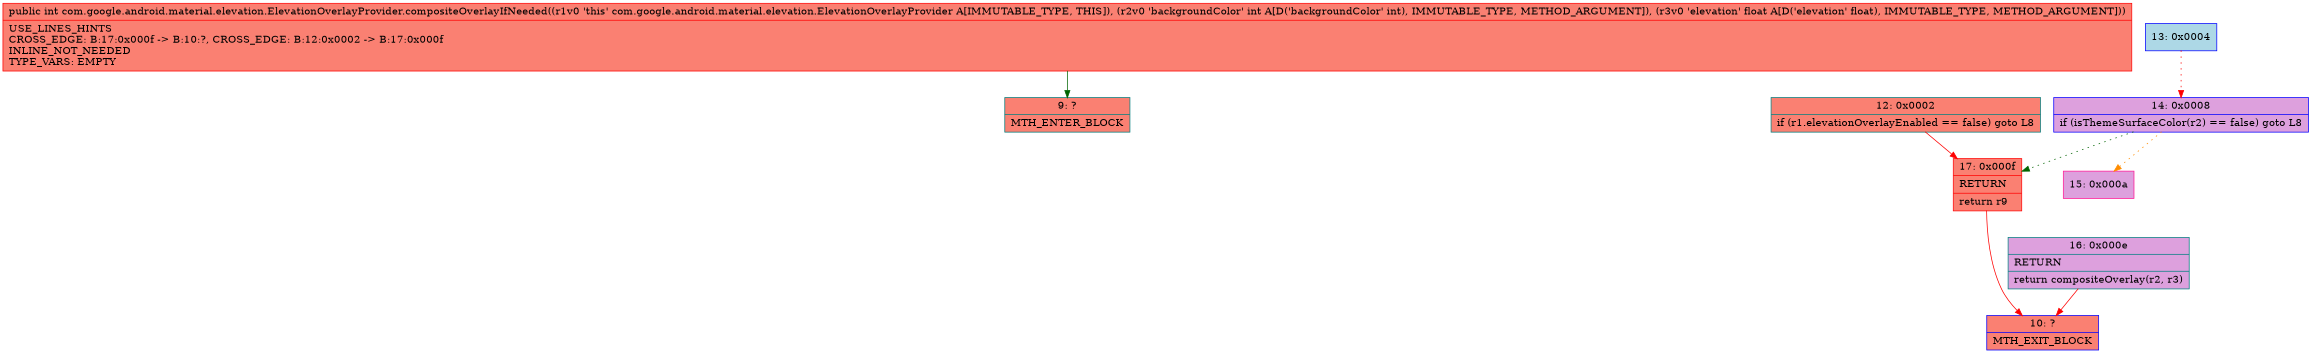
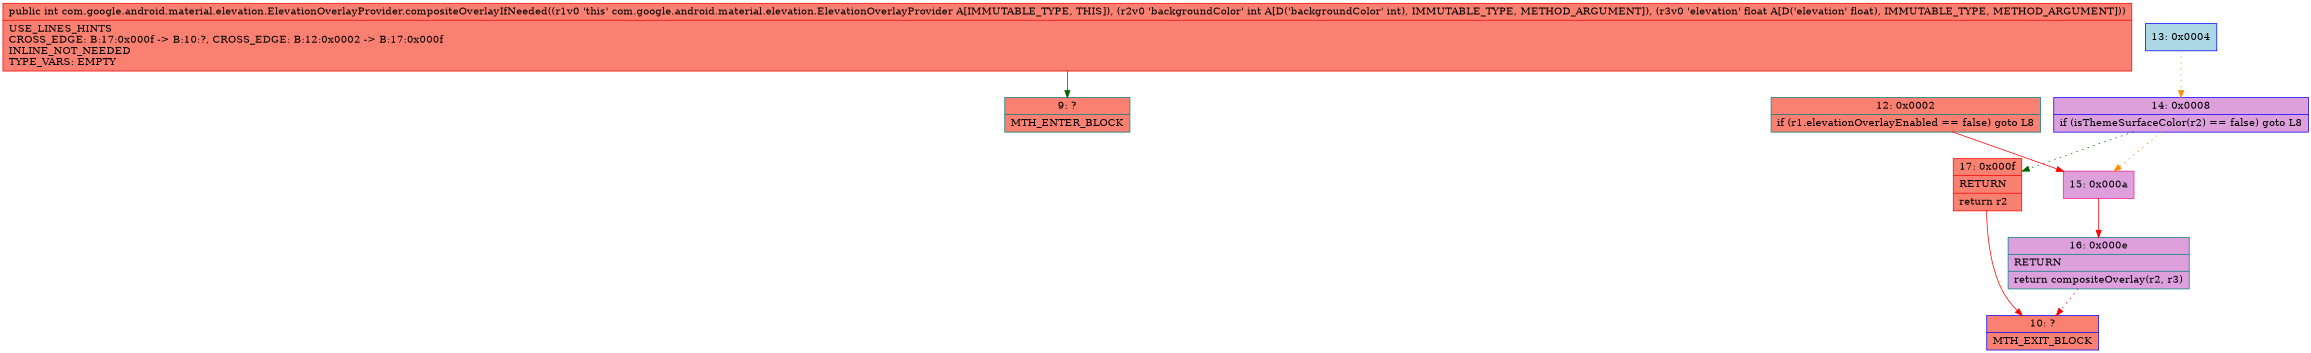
edge "13: 0x0004" -> "14: 0x0008": color red -> darkorange
edge "12: 0x0002" -> "17: 0x000f": now "12: 0x0002" -> "15: 0x000a"
node "17: 0x000f": text "return r9" -> "return r2"
edge "15: 0x000a" -> "16: 0x000e": added
edge "16: 0x000e" -> "10: ?": style solid -> dotted
